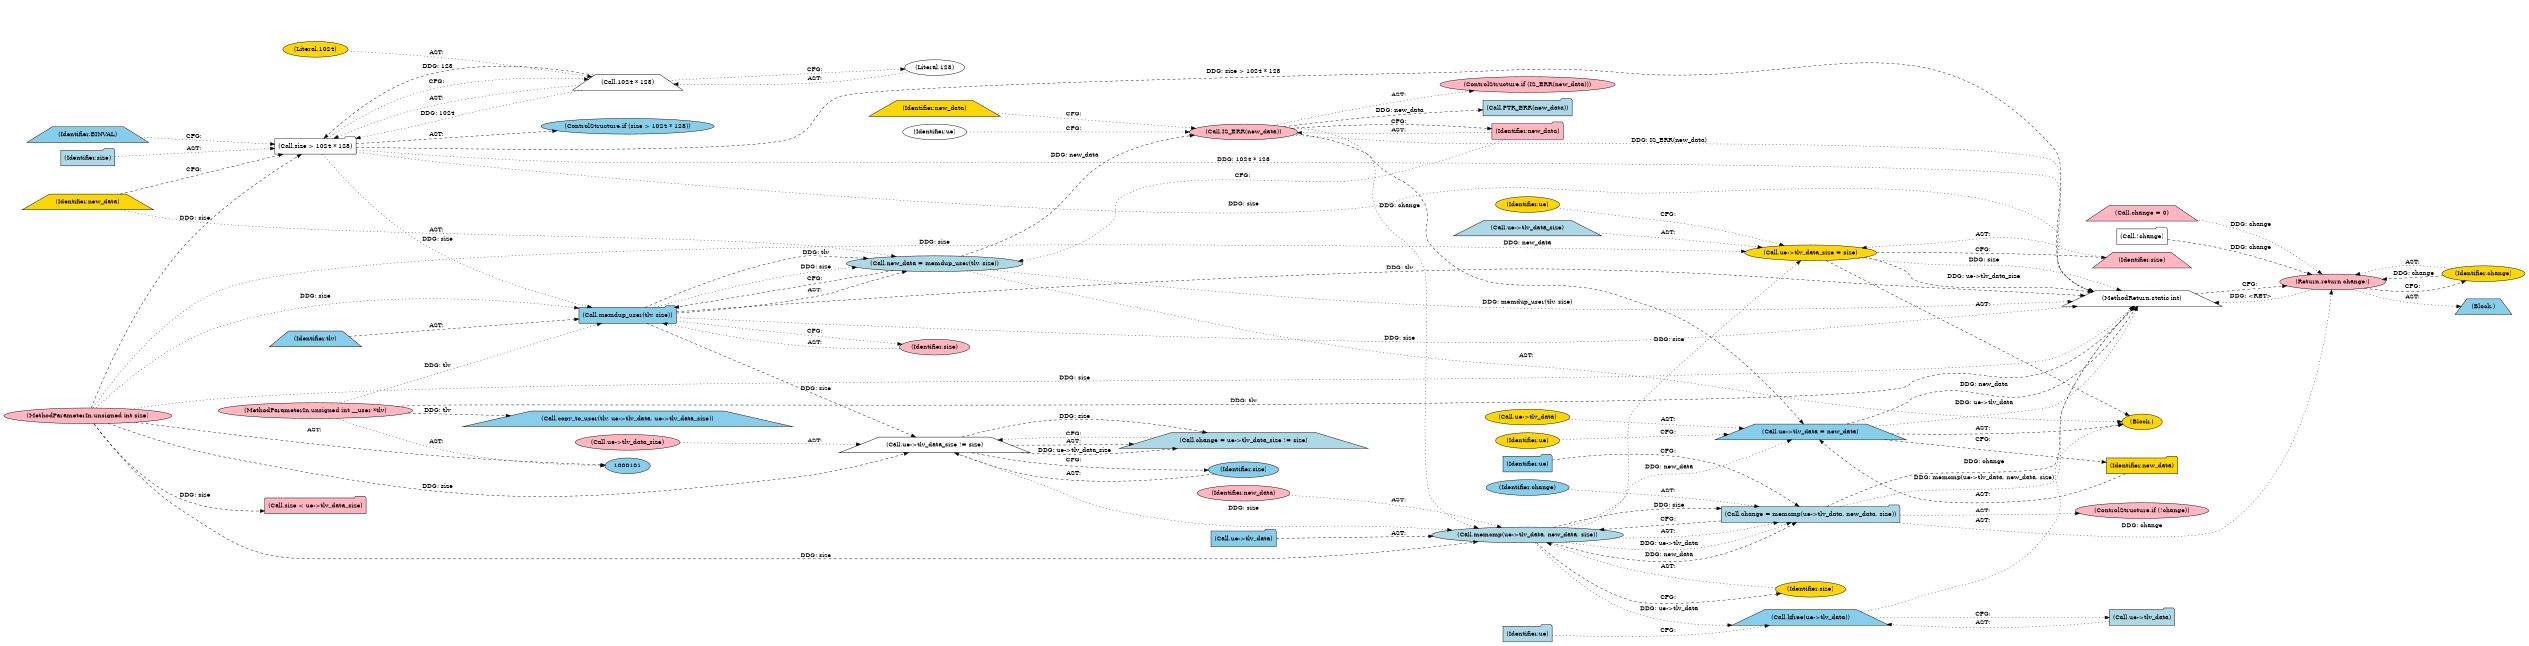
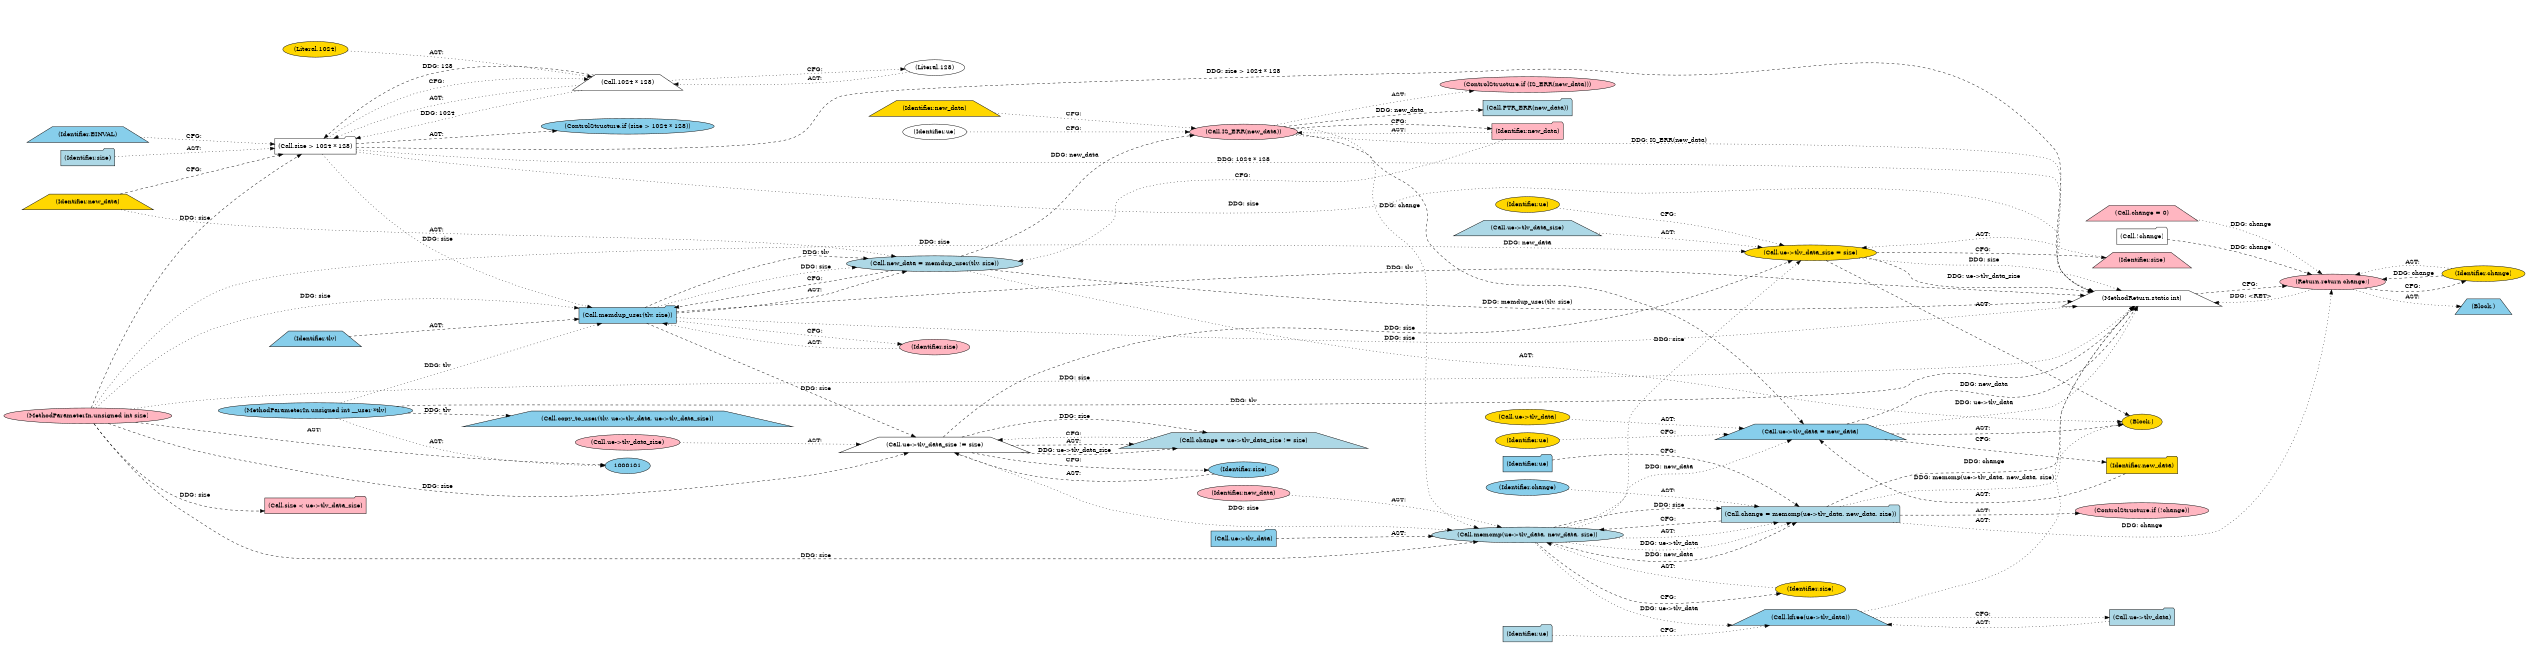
edge "(Call,new_data = memdup_user(tlv, size))" -> "(MethodReturn,static int)": style dotted -> dashed
edge "(Call,ue->tlv_data_size != size)" -> "(Call,ue->tlv_data_size = size)": added, label "DDG: size"
node "(MethodParameterIn,unsigned int __user *tlv)": fillcolor lightpink -> skyblue
edge "(Call,change = memcmp(ue->tlv_data, new_data, size))" -> "(ControlStructure,if (!change))": style dotted -> dashed
